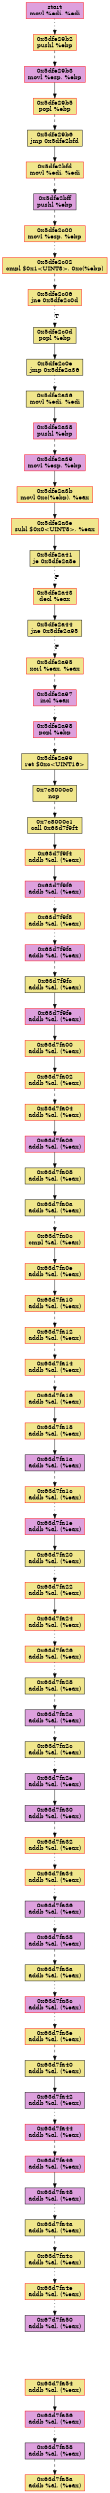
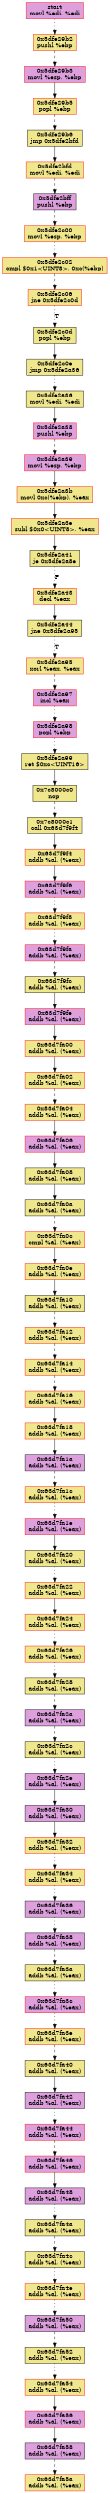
edge "0x5dfe2a44 jne 0x5dfe2a95" -> "0x5dfe2a95 xorl %eax, %eax": label "F" -> "T"
edge "0x5dfe2a98 popl %ebp" -> "0x5dfe2a99 ret $0xc<UINT16>": style dashed -> dotted
node "0x63d7fa10 addb %al, (%eax)": color red -> black
edge "0x63d7fa30 addb %al, (%eax)" -> "0x63d7fa32 addb %al, (%eax)": style dashed -> solid
node "0x67d7fa50 addb %al, (%eax)": label "0x67d7fa50 addb %al, (%eax)" -> "0x63d7fa50 addb %al, (%eax)"
node "0x63d7fa52 addb %al, (%eax)": added
edge "0x63d7fa56 addb %al, (%eax)" -> "0x63d7fa58 addb %al, (%eax)": style dotted -> solid
